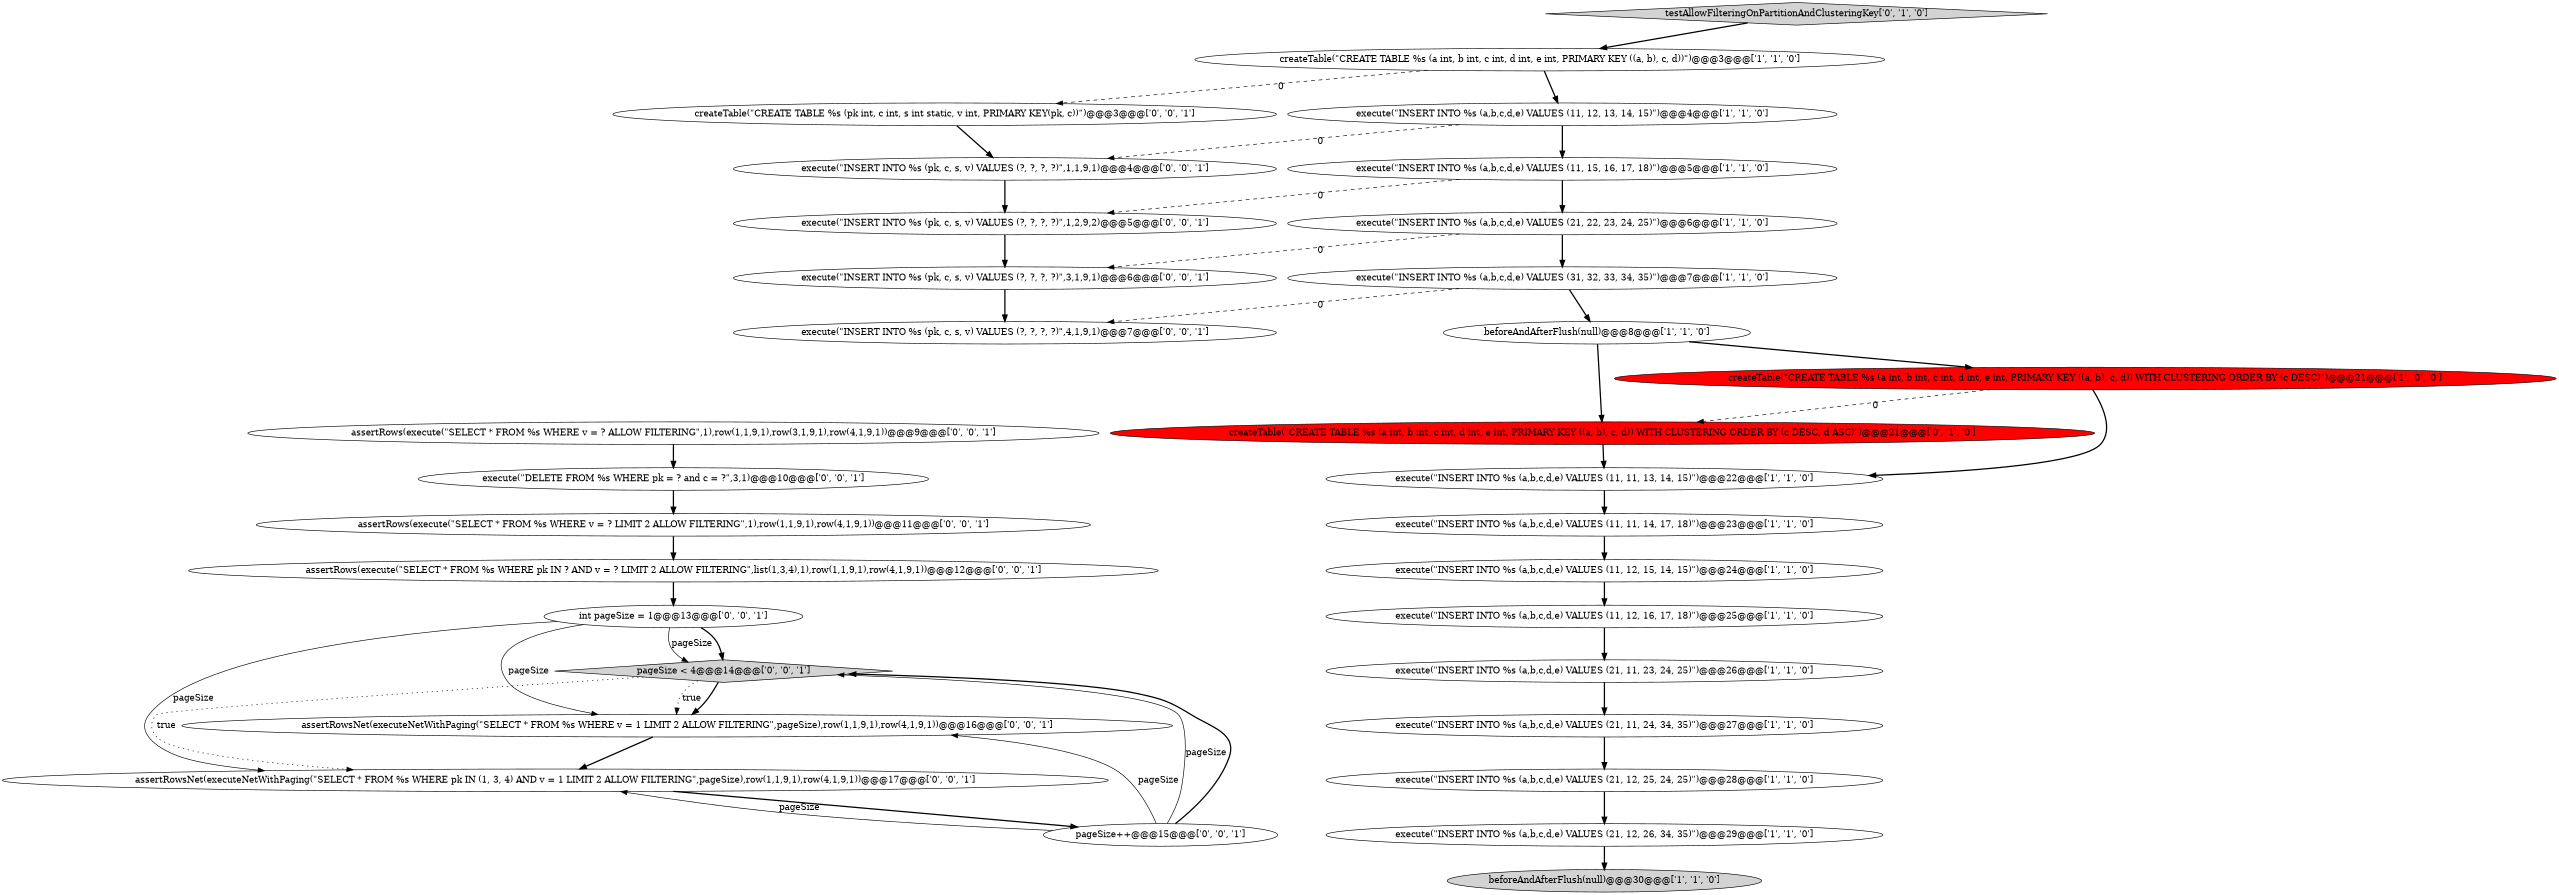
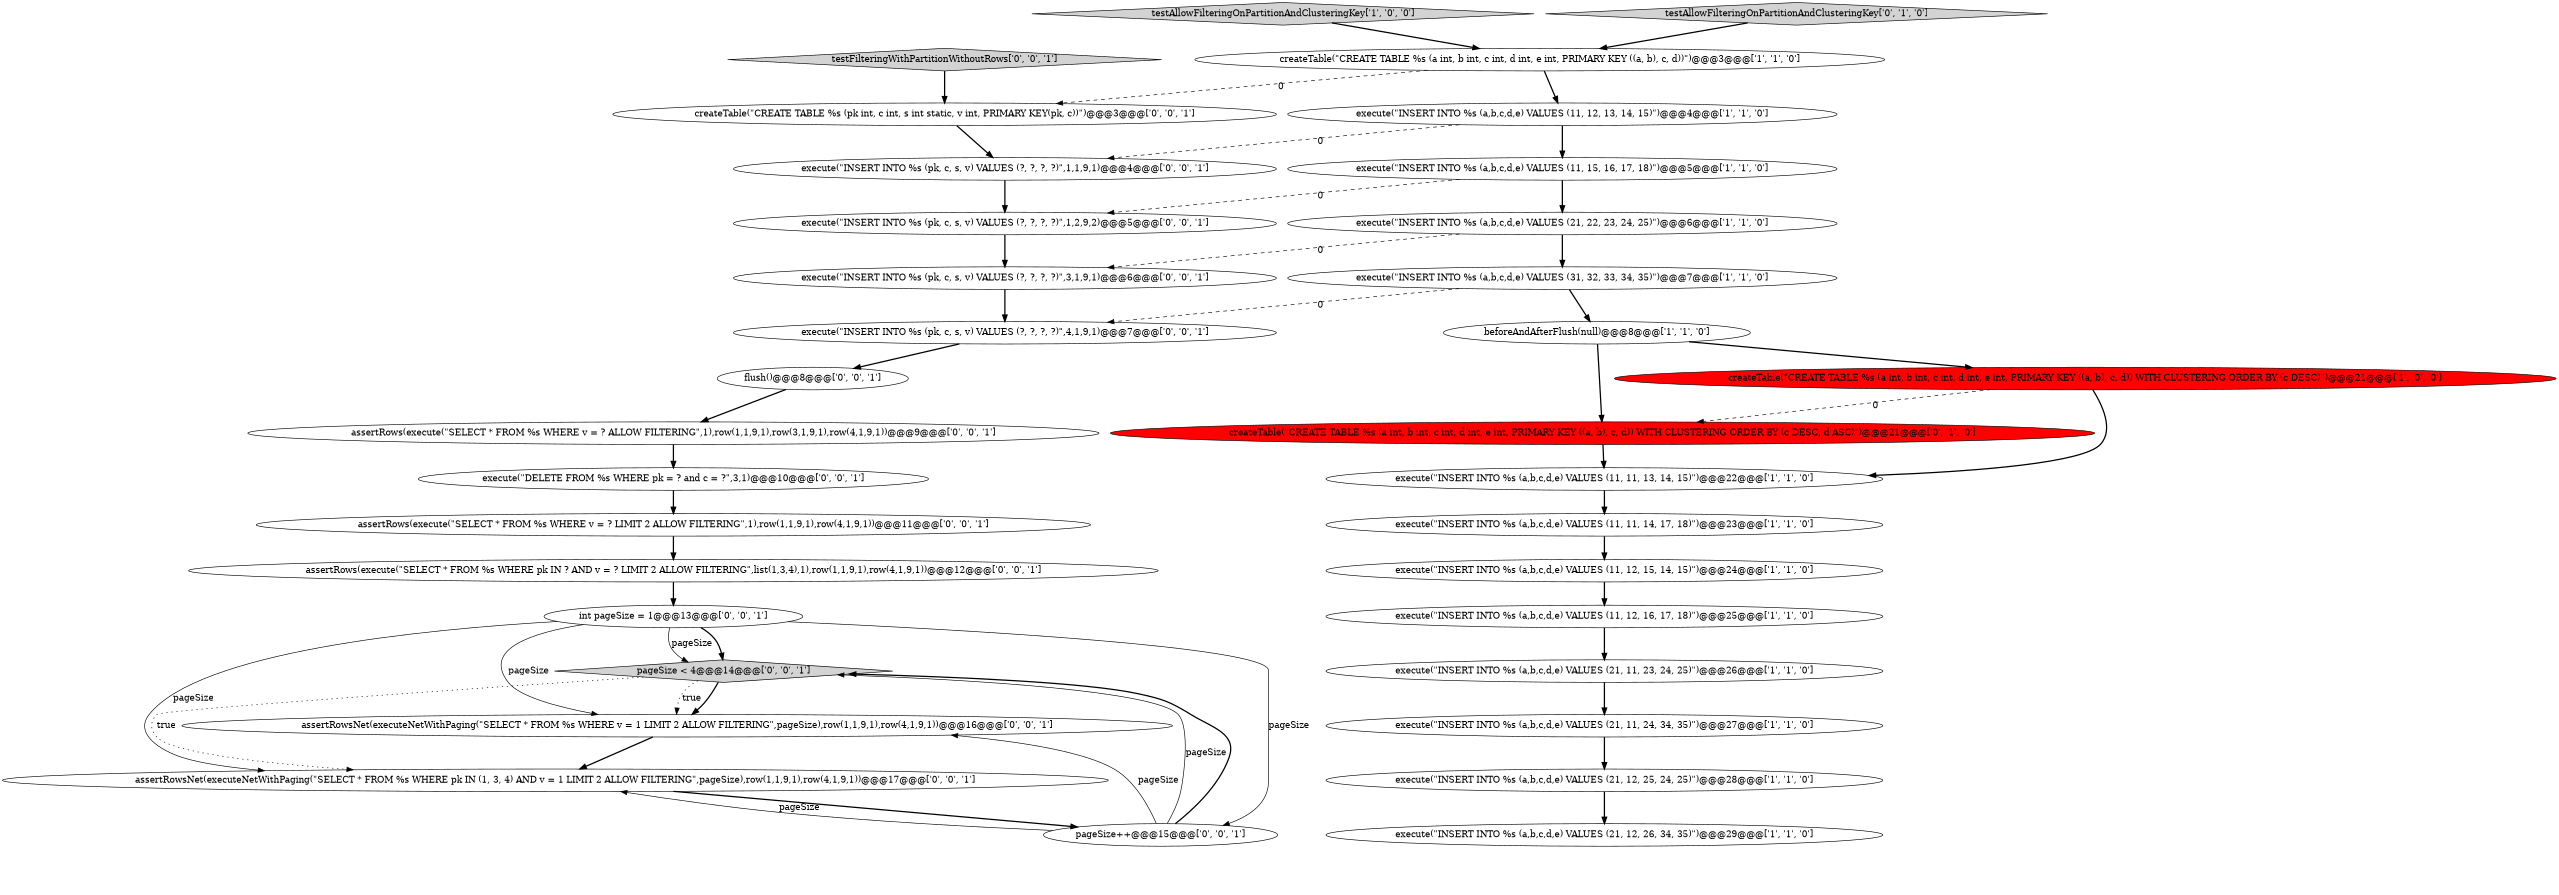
node "testAllowFilteringOnPartitionAndClusteringKey['1', '0', '0']": added
node "testFilteringWithPartitionWithoutRows['0', '0', '1']": added
node "flush()@@@8@@@['0', '0', '1']": added
edge "int pageSize = 1@@@13@@@['0', '0', '1']" -> "pageSize++@@@15@@@['0', '0', '1']": added, label "pageSize"
node "beforeAndAfterFlush(null)@@@30@@@['1', '1', '0']": removed
